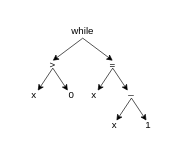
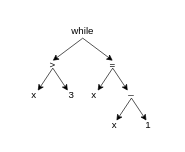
node "0": label "0" -> "3"
